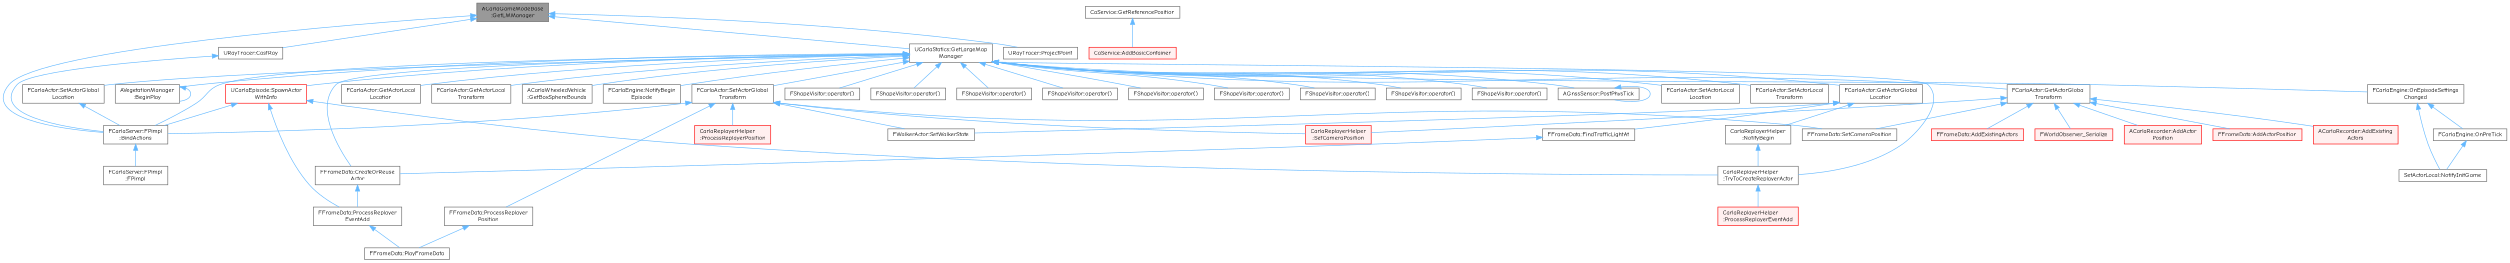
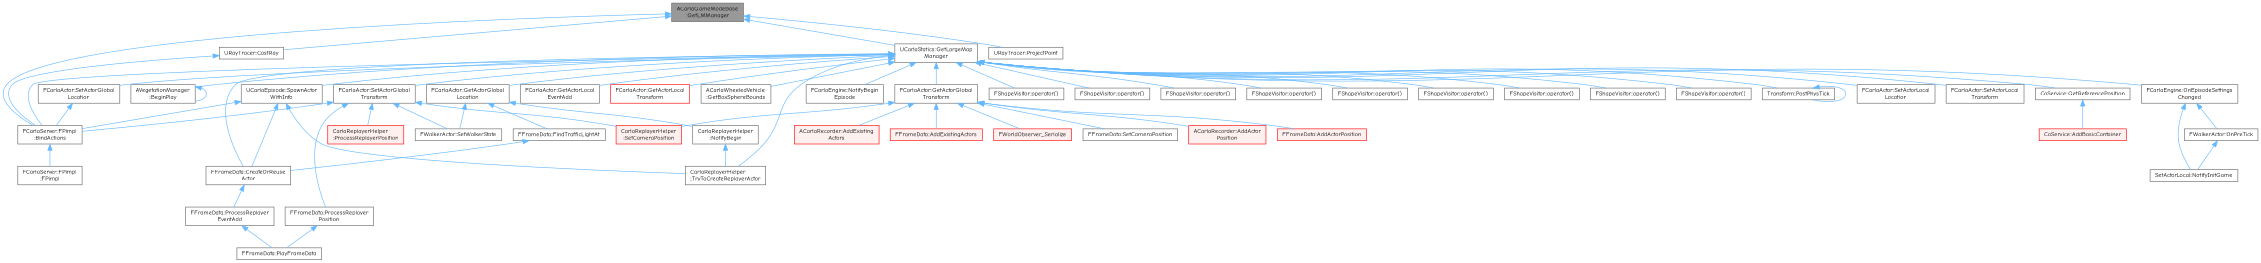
edge "CaService::GetReferencePosition" -> "UCarlaStatics::GetLargeMap Manager": added
node "UCarlaEpisode::SpawnActor WithInfo": color red -> grey40
node "FCarlaActor::GetActorLocal Location": label "FCarlaActor::GetActorLocal Location" -> "FCarlaActor::GetActorLocal EventAdd"
node "FCarlaActor::GetActorLocal Transform": color grey40 -> red
node "AGnssSensor::PostPhysTick": label "AGnssSensor::PostPhysTick" -> "Transform::PostPhysTick"
edge "FFrameData::SetCameraPosition" -> "FCarlaActor::SetActorGlobal Transform": removed
node "FCarlaEngine::OnPreTick": label "FCarlaEngine::OnPreTick" -> "FWalkerActor::OnPreTick"
edge "FFrameData::ProcessReplayer EventAdd" -> "UCarlaEpisode::SpawnActor WithInfo": now "FFrameData::CreateOrReuse Actor" -> "UCarlaEpisode::SpawnActor WithInfo"
node "CarlaReplayerHelper ::ProcessReplayerEventAdd": removed
